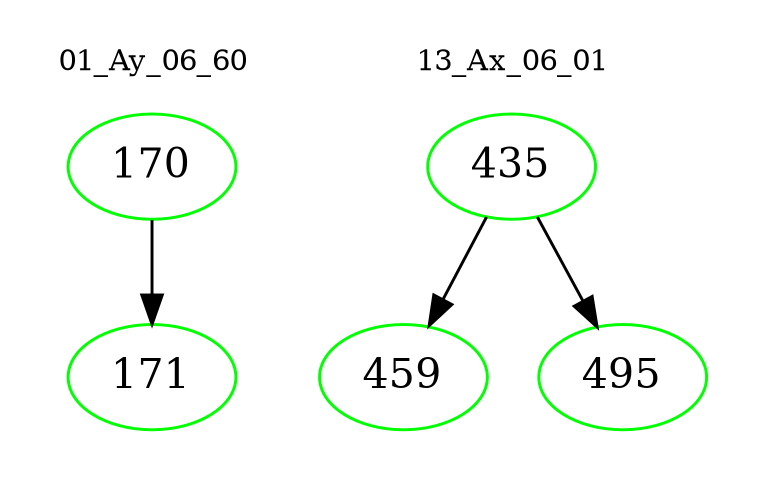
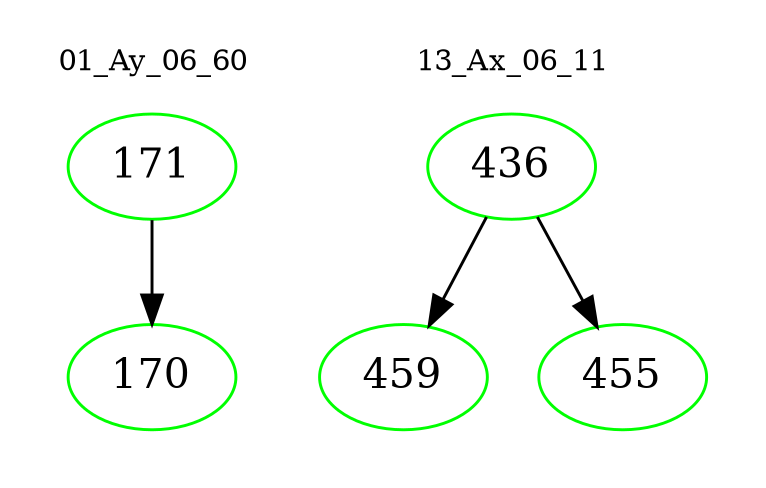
cluster "13_Ax_06_01": label "13_Ax_06_01" -> "13_Ax_06_11"
node "435": label "435" -> "436"
edge "170" -> "171": reversed
node "495": label "495" -> "455"
